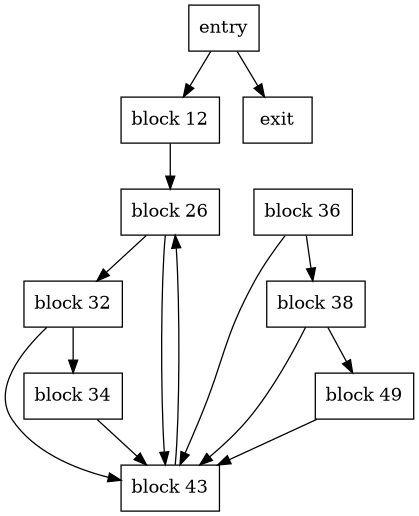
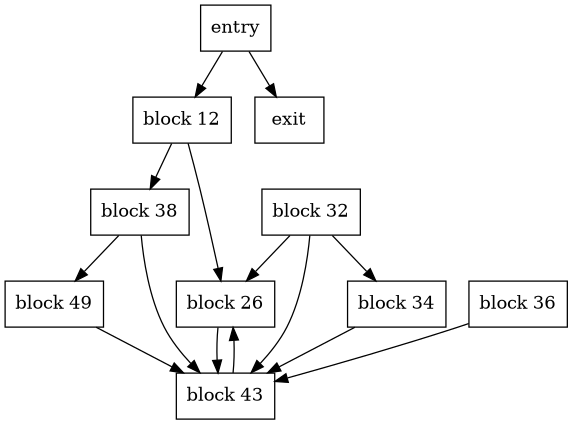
edge "block 36" -> "block 38": now "block 12" -> "block 38"
edge "block 26" -> "block 32": reversed
